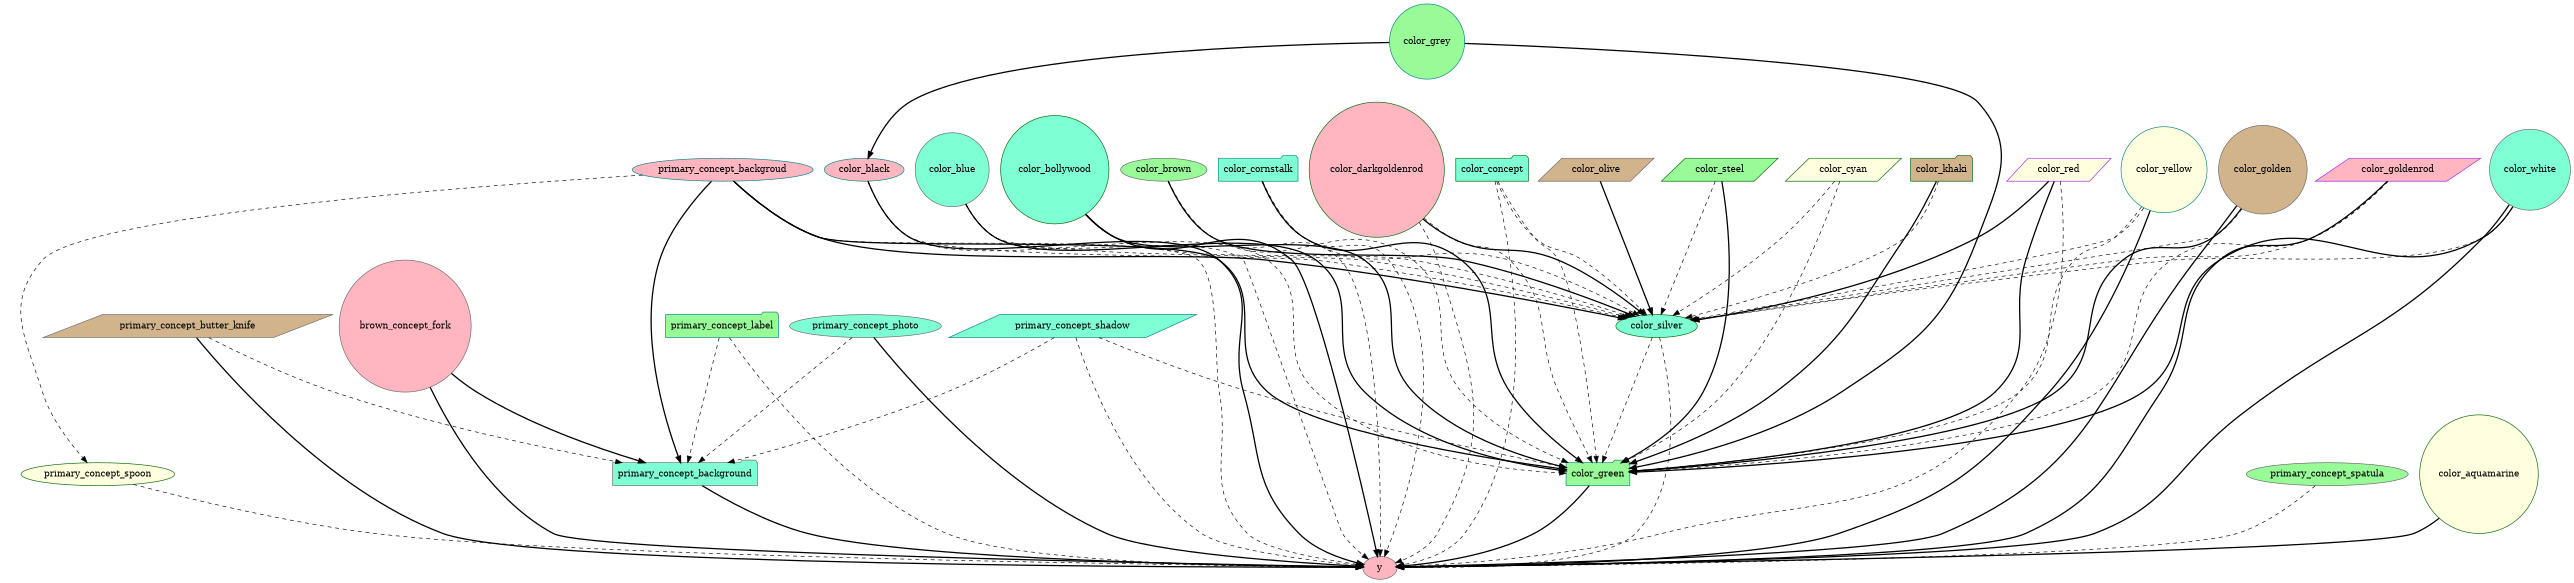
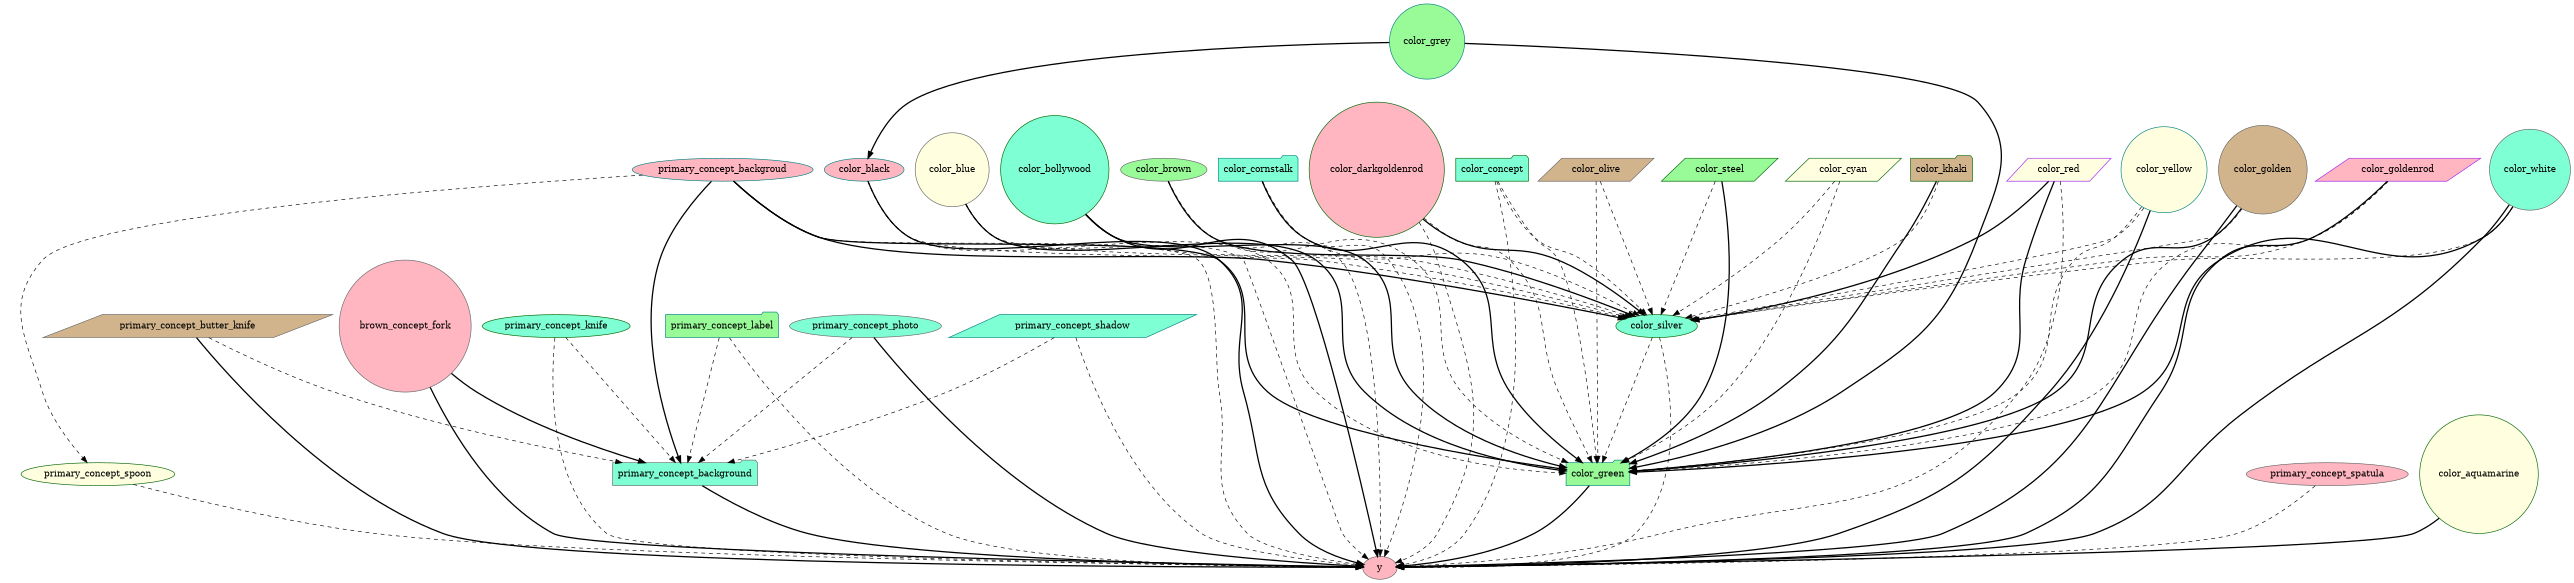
node "color_blue": fillcolor aquamarine -> lightyellow
edge "color_olive" -> "color_silver": style bold -> dashed
node "primary_concept_knife": added
edge "primary_concept_shadow" -> "color_green": now "color_olive" -> "color_green"
node "primary_concept_spatula": fillcolor palegreen -> lightpink
